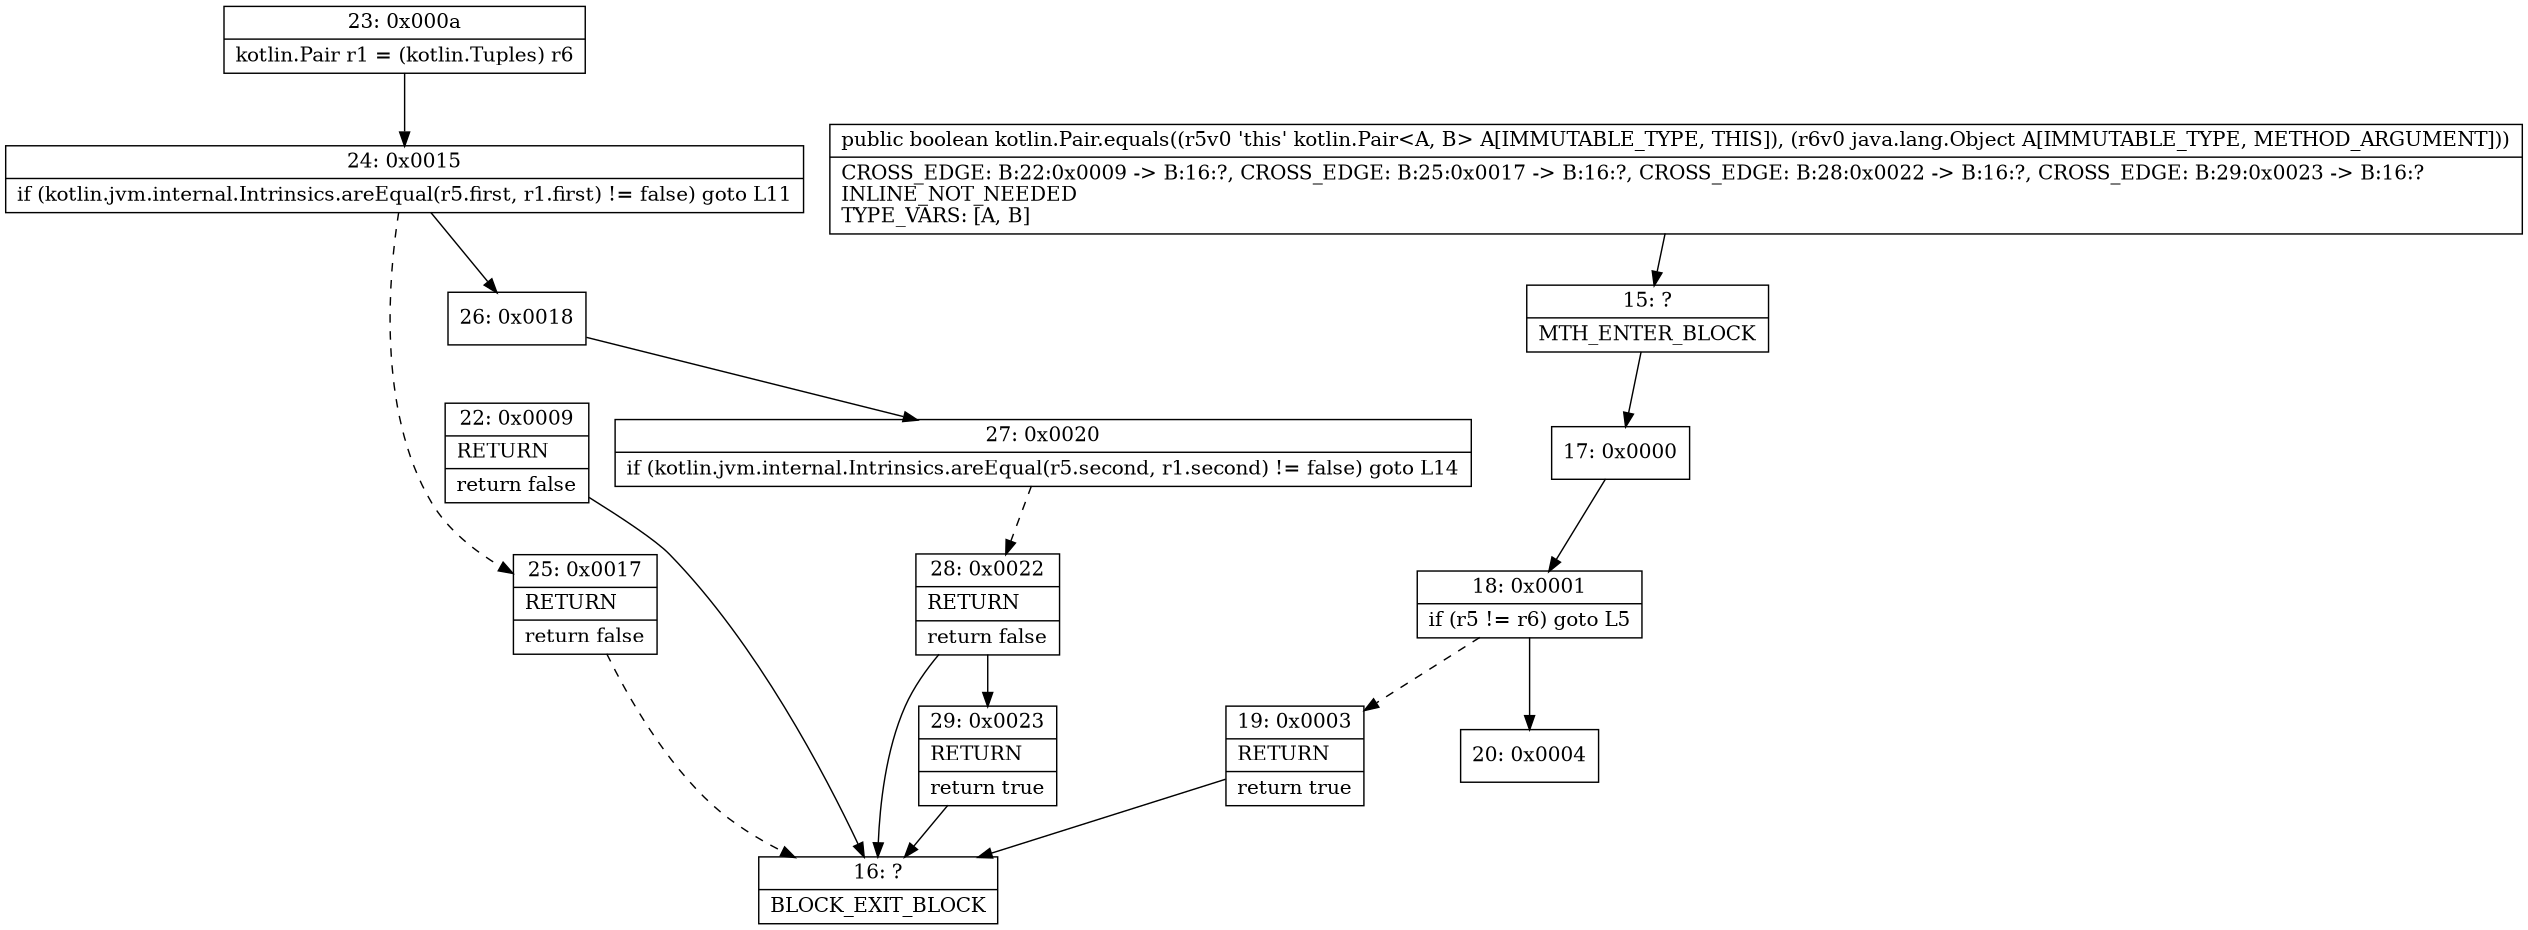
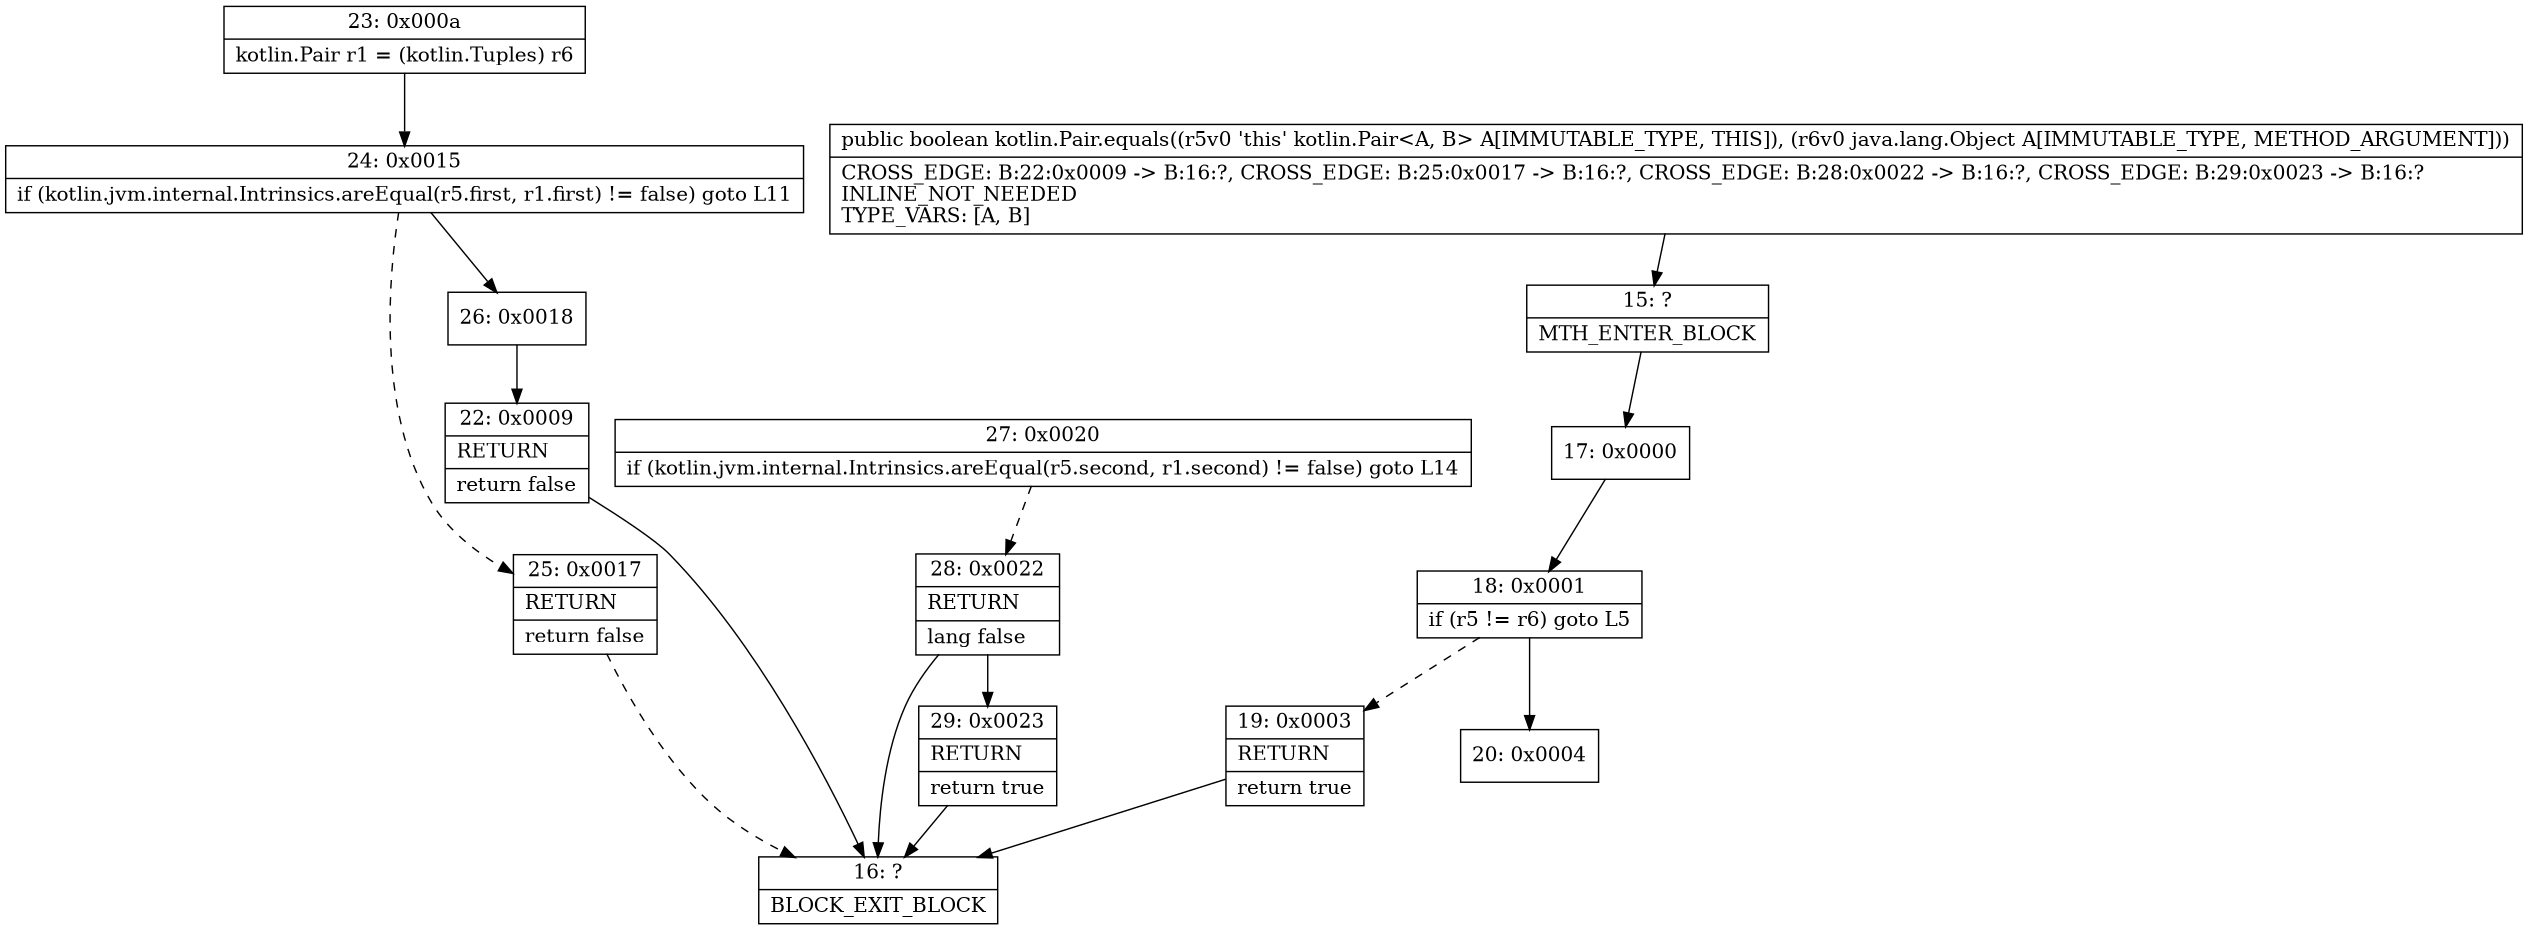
edge "26: 0x0018" -> "27: 0x0020": now "26: 0x0018" -> "22: 0x0009"
node "28: 0x0022": text "return false" -> "lang false"
